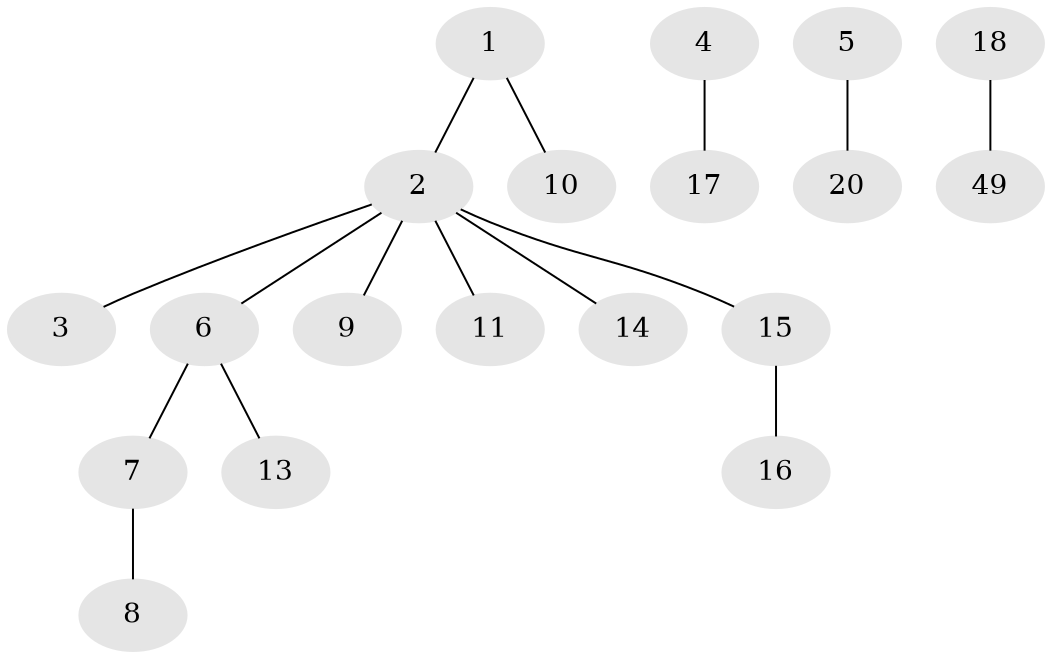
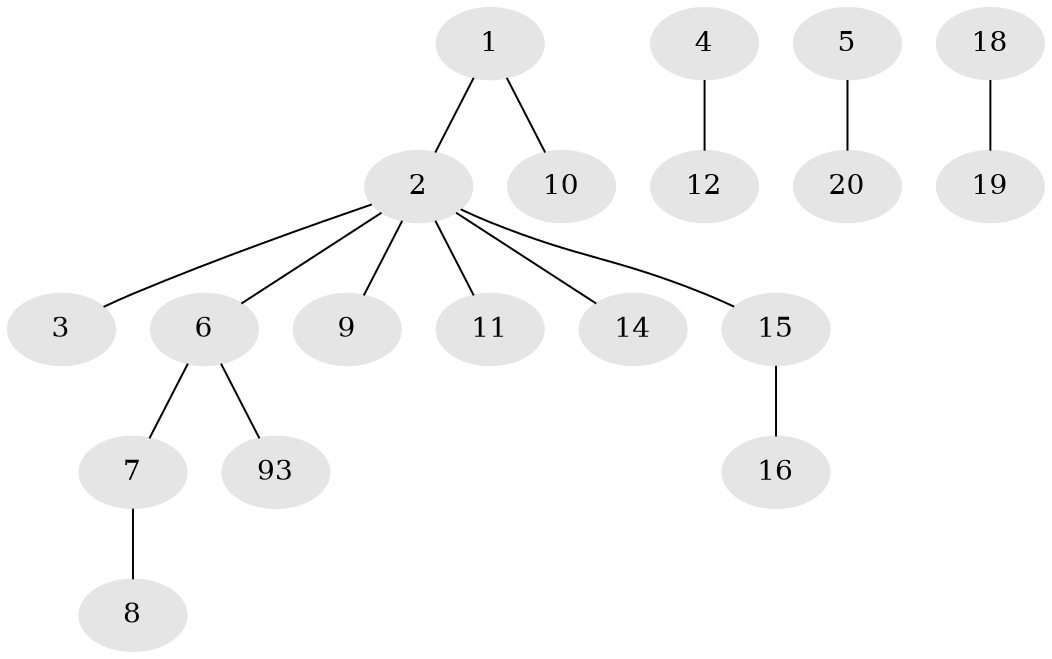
node "17": label "17" -> "12"
node "49": label "49" -> "19"
node "13": label "13" -> "93"
